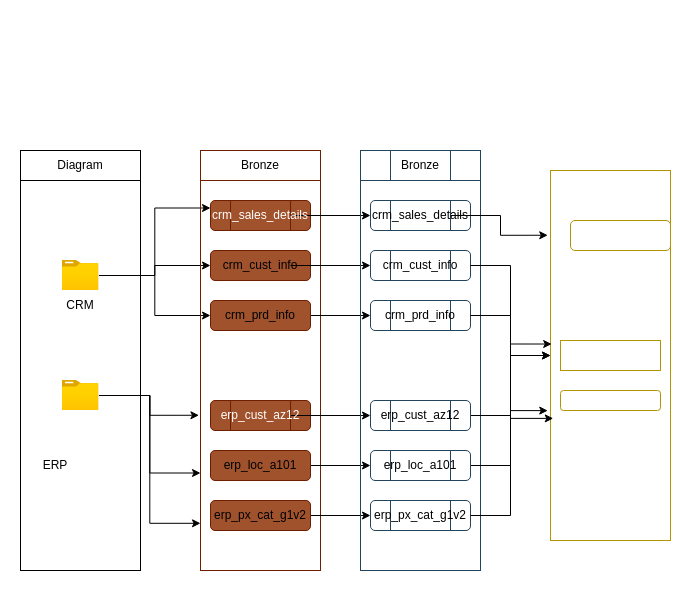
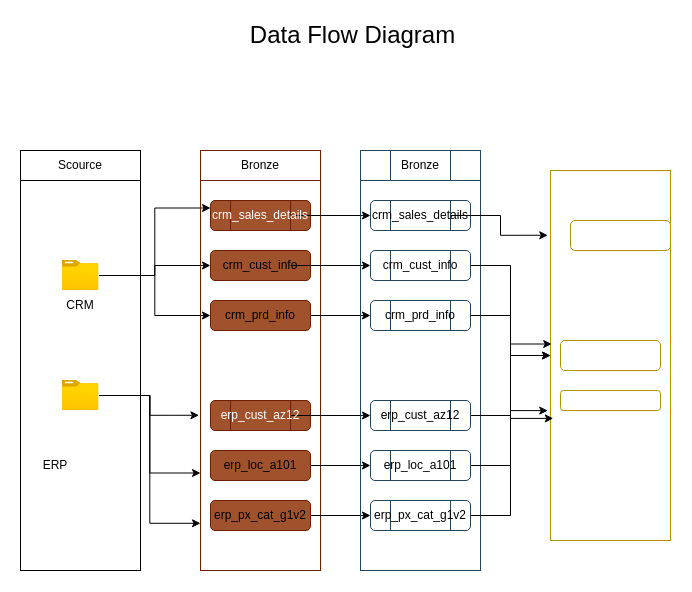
node "Data Flow Diagram": added
node "Diagram": label "Diagram" -> "Scource"
node "dim_customers": shape rectangle -> rounded rectangle
